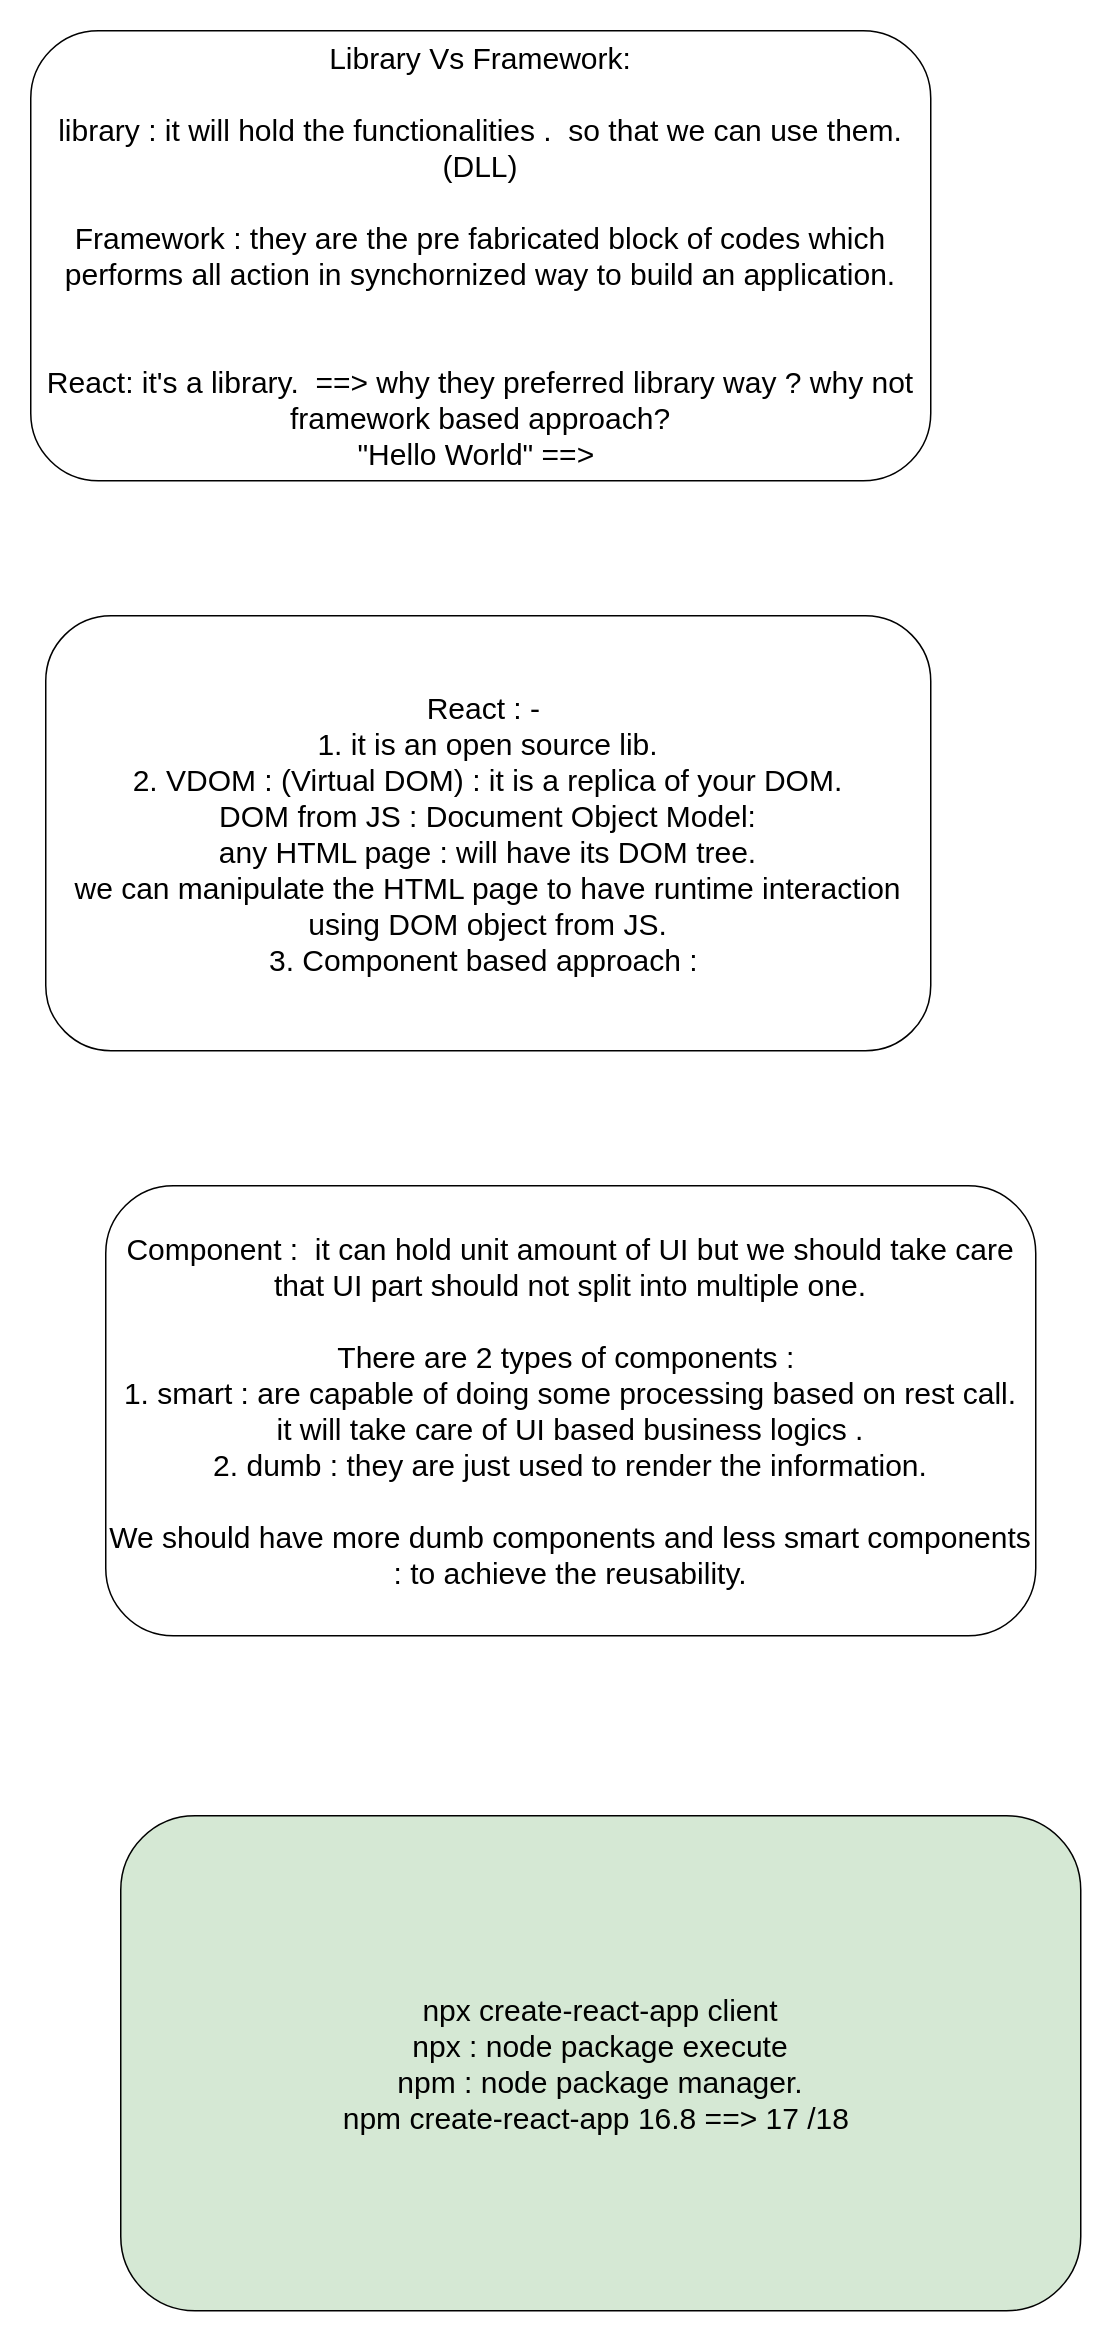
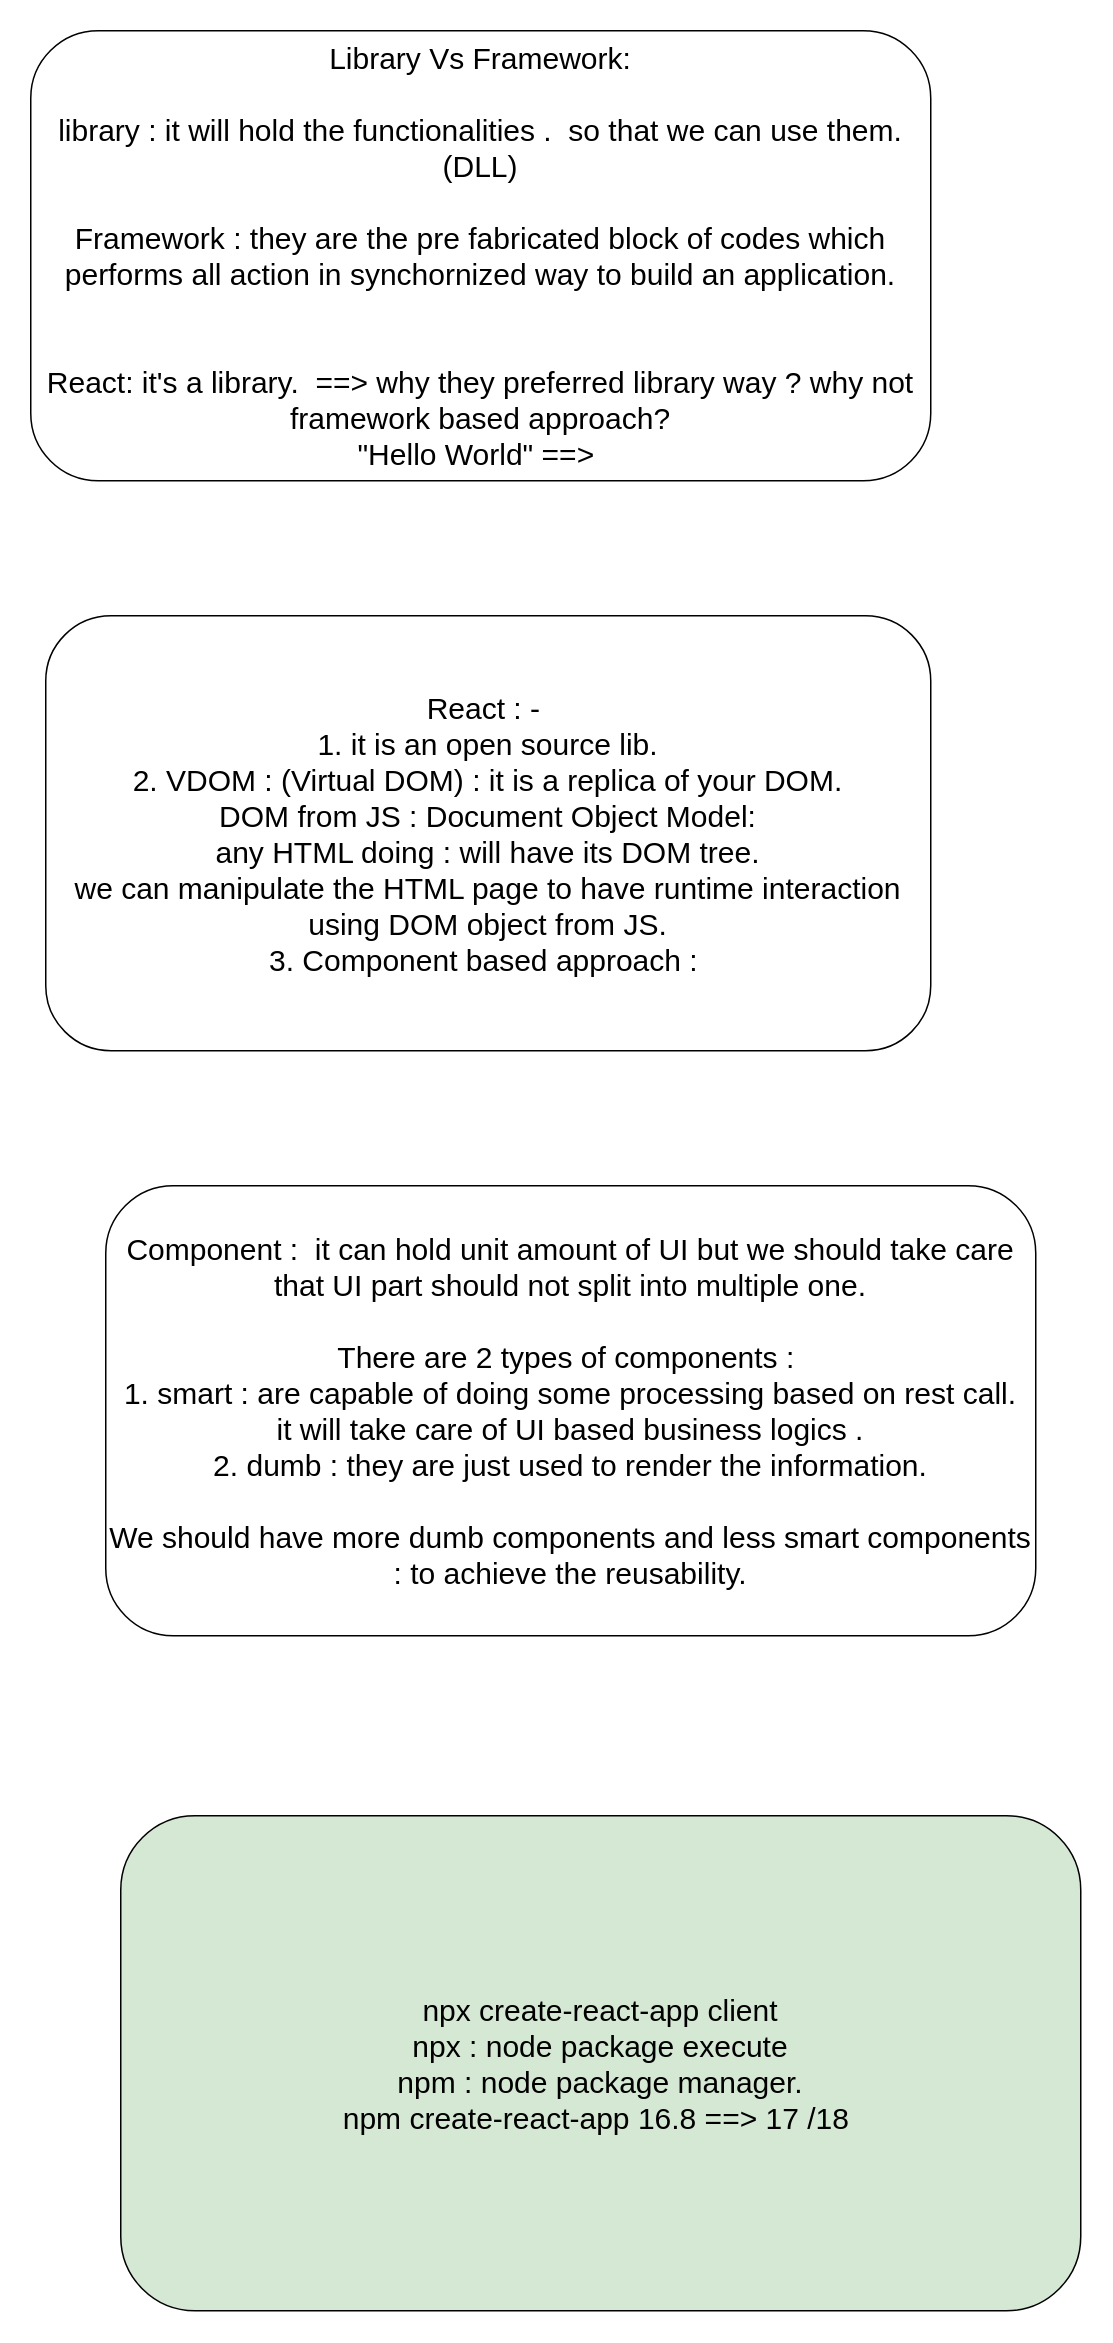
node "React : - 1. it is an open source lib. 2. VDOM : (Virtual DOM) : it is a replica of your DOM. DOM from JS : Document Object Model: any HTML page : will have its DOM tree. we can manipulate the HTML page to have runtime interaction using DOM object from JS. 3. Component based approach :": label "React : - 1. it is an open source lib. 2. VDOM : (Virtual DOM) : it is a replica of your DOM. DOM from JS : Document Object Model: any HTML page : will have its DOM tree. we can manipulate the HTML page to have runtime interaction using DOM object from JS. 3. Component based approach :" -> "React : - 1. it is an open source lib. 2. VDOM : (Virtual DOM) : it is a replica of your DOM. DOM from JS : Document Object Model: any HTML doing : will have its DOM tree. we can manipulate the HTML page to have runtime interaction using DOM object from JS. 3. Component based approach :"
